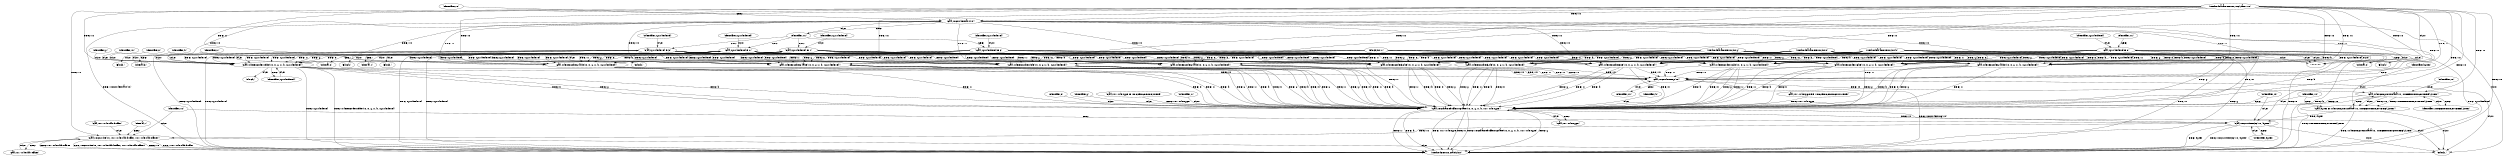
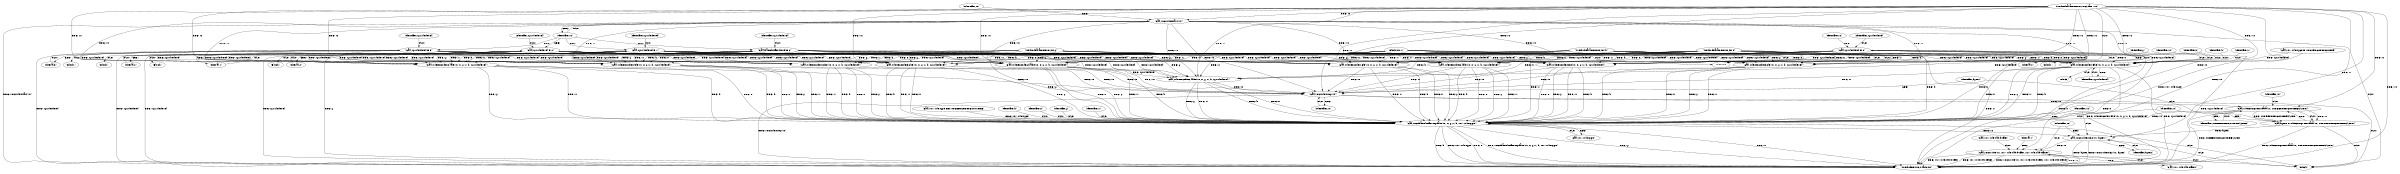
node "(Call,zywrle_level = 2)": label "(Call,zywrle_level = 2)" -> "(Call,framebuffer_level = 2)"
edge "(Call,zywrle_level = 3)" -> "(Call,zrle_encode_15be(vs, x, y, w, h, zywrle_level))": now "(Call,vs->zrle.type = VNC_ENCODING_ZRLE)" -> "(Call,zrle_encode_15be(vs, x, y, w, h, zywrle_level))"
edge "(Call,zywrle_level = 3)" -> "(Call,zrle_encode_24bbe(vs, x, y, w, h, zywrle_level))": now "(Call,zrle_encode_24abe(vs, x, y, w, h, zywrle_level))" -> "(Call,zrle_encode_24bbe(vs, x, y, w, h, zywrle_level))"
node "(Literal,2)": added
